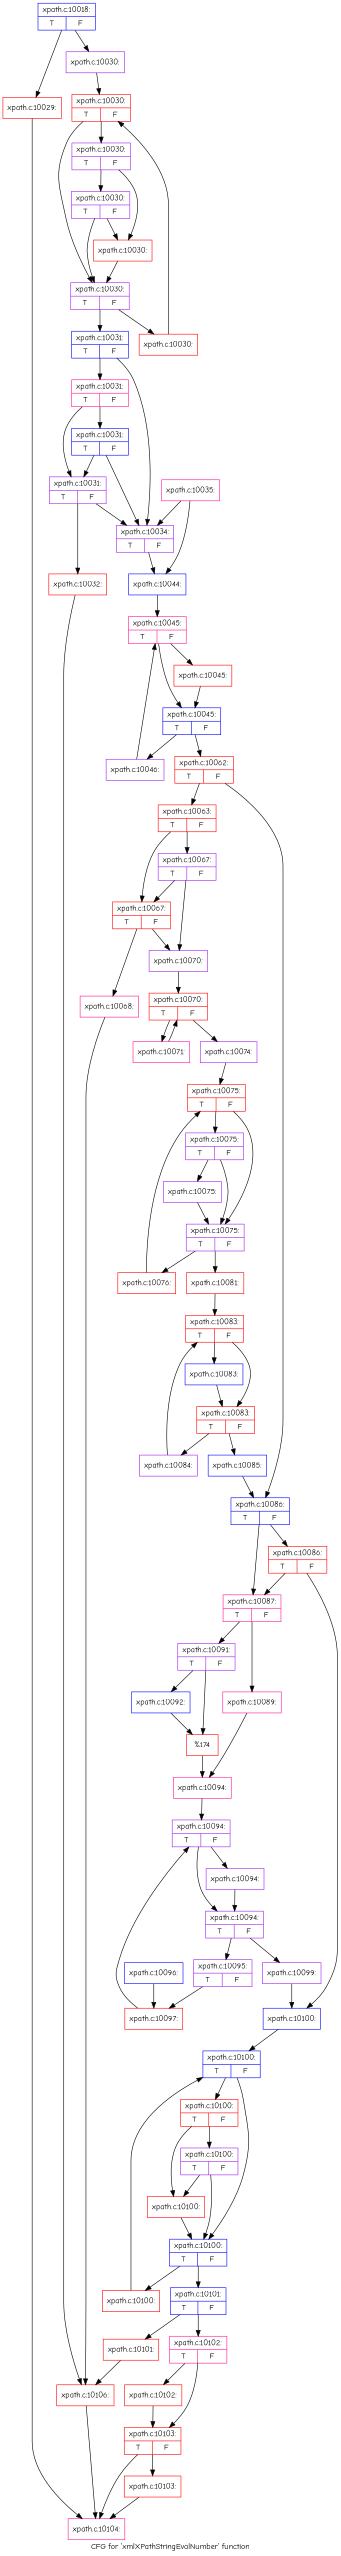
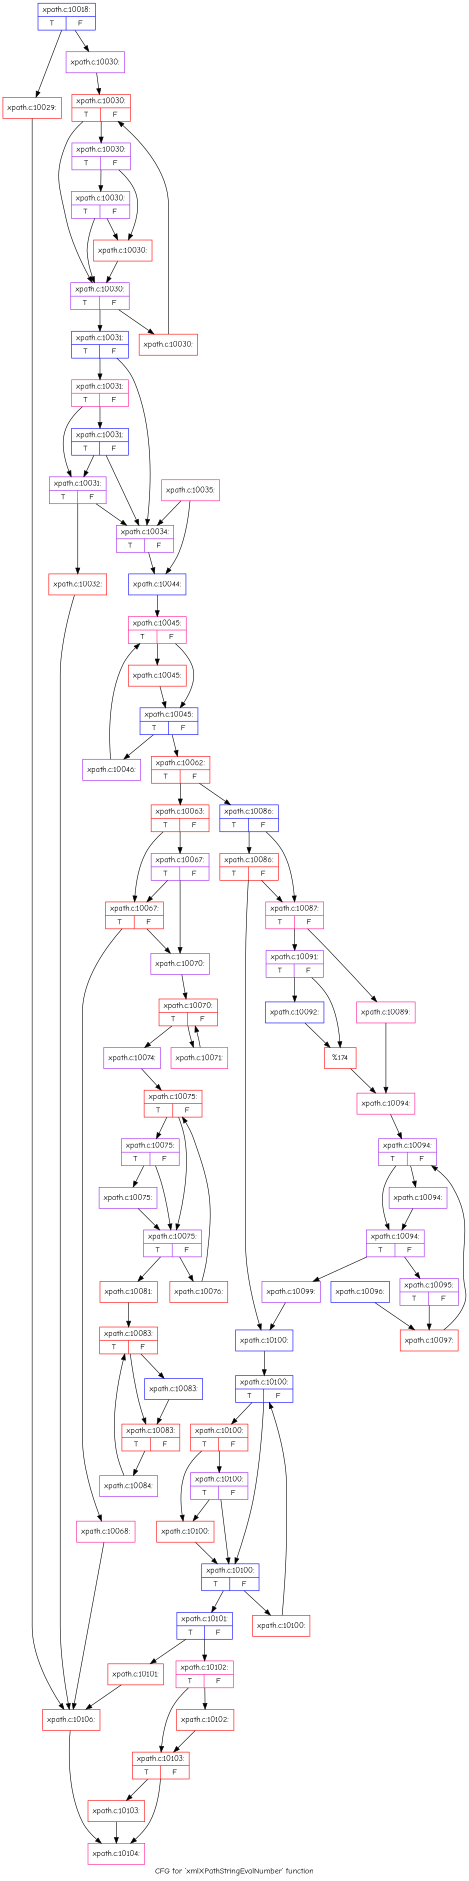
edge "xpath.c:10029:" -> "xpath.c:10104:": now "xpath.c:10029:" -> "xpath.c:10106:"
node "xpath.c:10085:": removed
